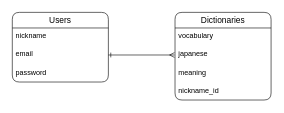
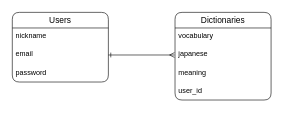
node "nickname_id": label "nickname_id" -> "user_id"
